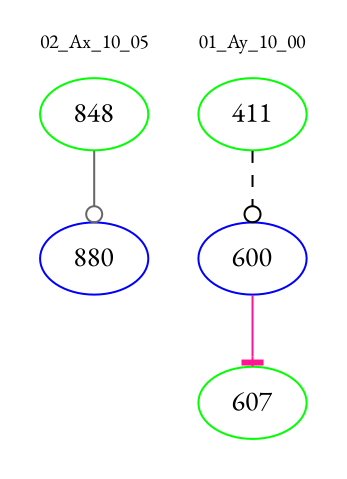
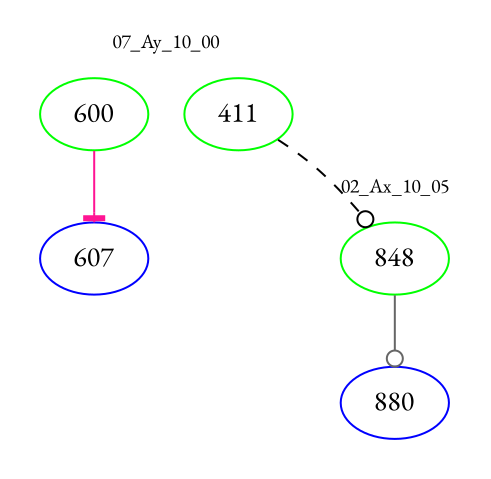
cluster "01_Ay_10_00": label "01_Ay_10_00" -> "07_Ay_10_00"
edge "411" -> "600": now "411" -> "848"
node "600": color blue -> green
node "607": color green -> blue
